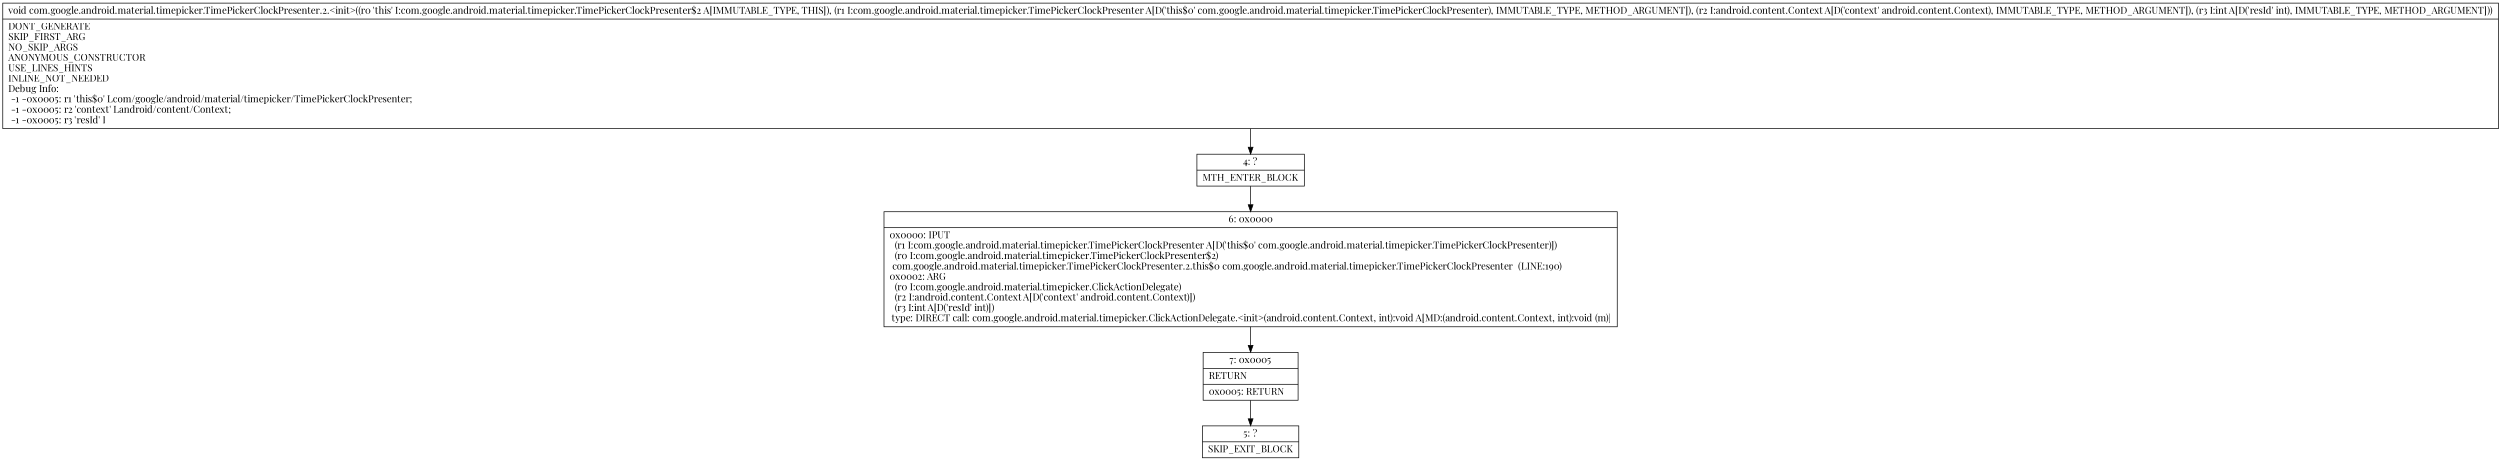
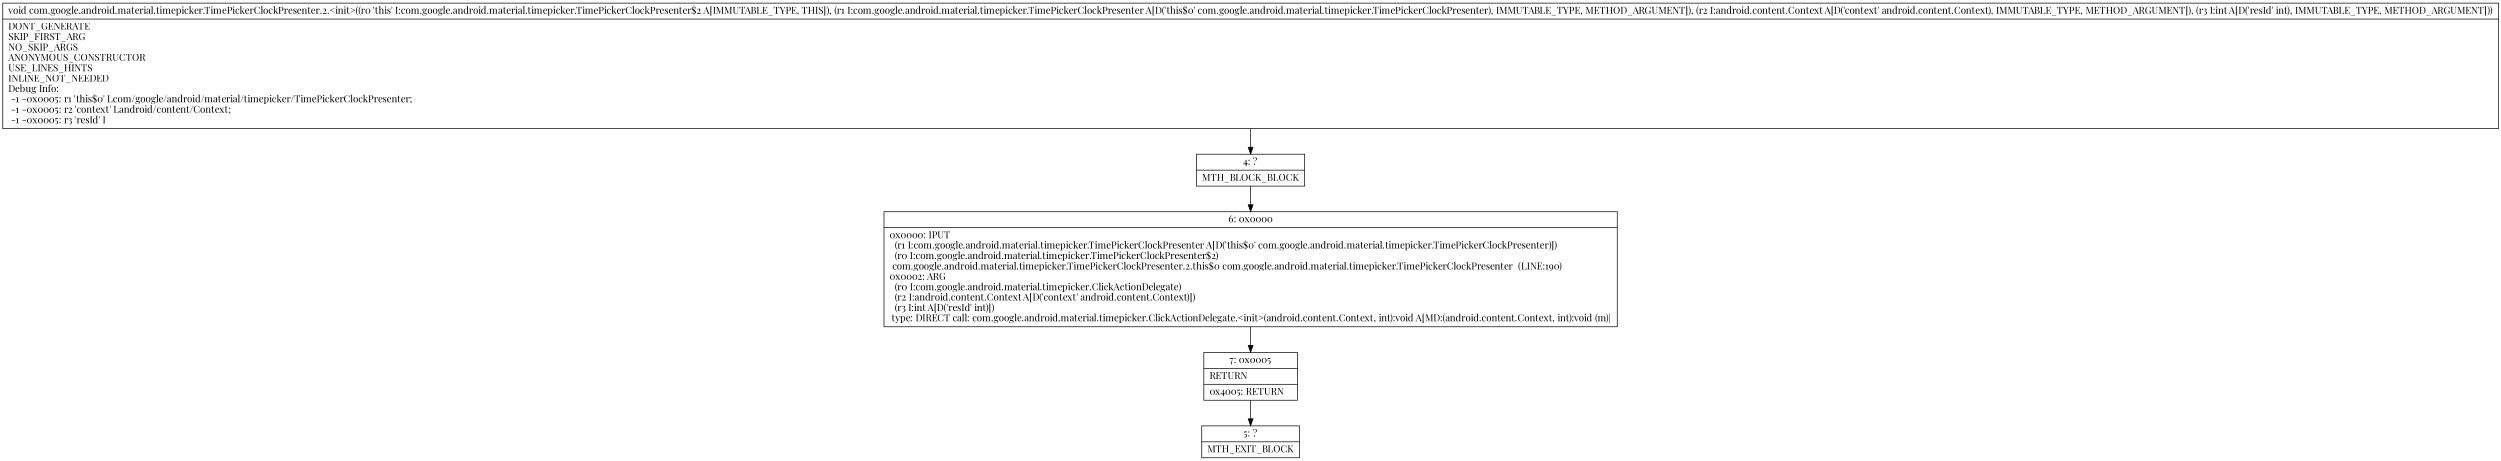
node "4: ?": text "MTH_ENTER_BLOCK" -> "MTH_BLOCK_BLOCK"
node "7: 0x0005": text "0x0005: RETURN" -> "0x4005: RETURN"
node "5: ?": text "SKIP_EXIT_BLOCK" -> "MTH_EXIT_BLOCK"
